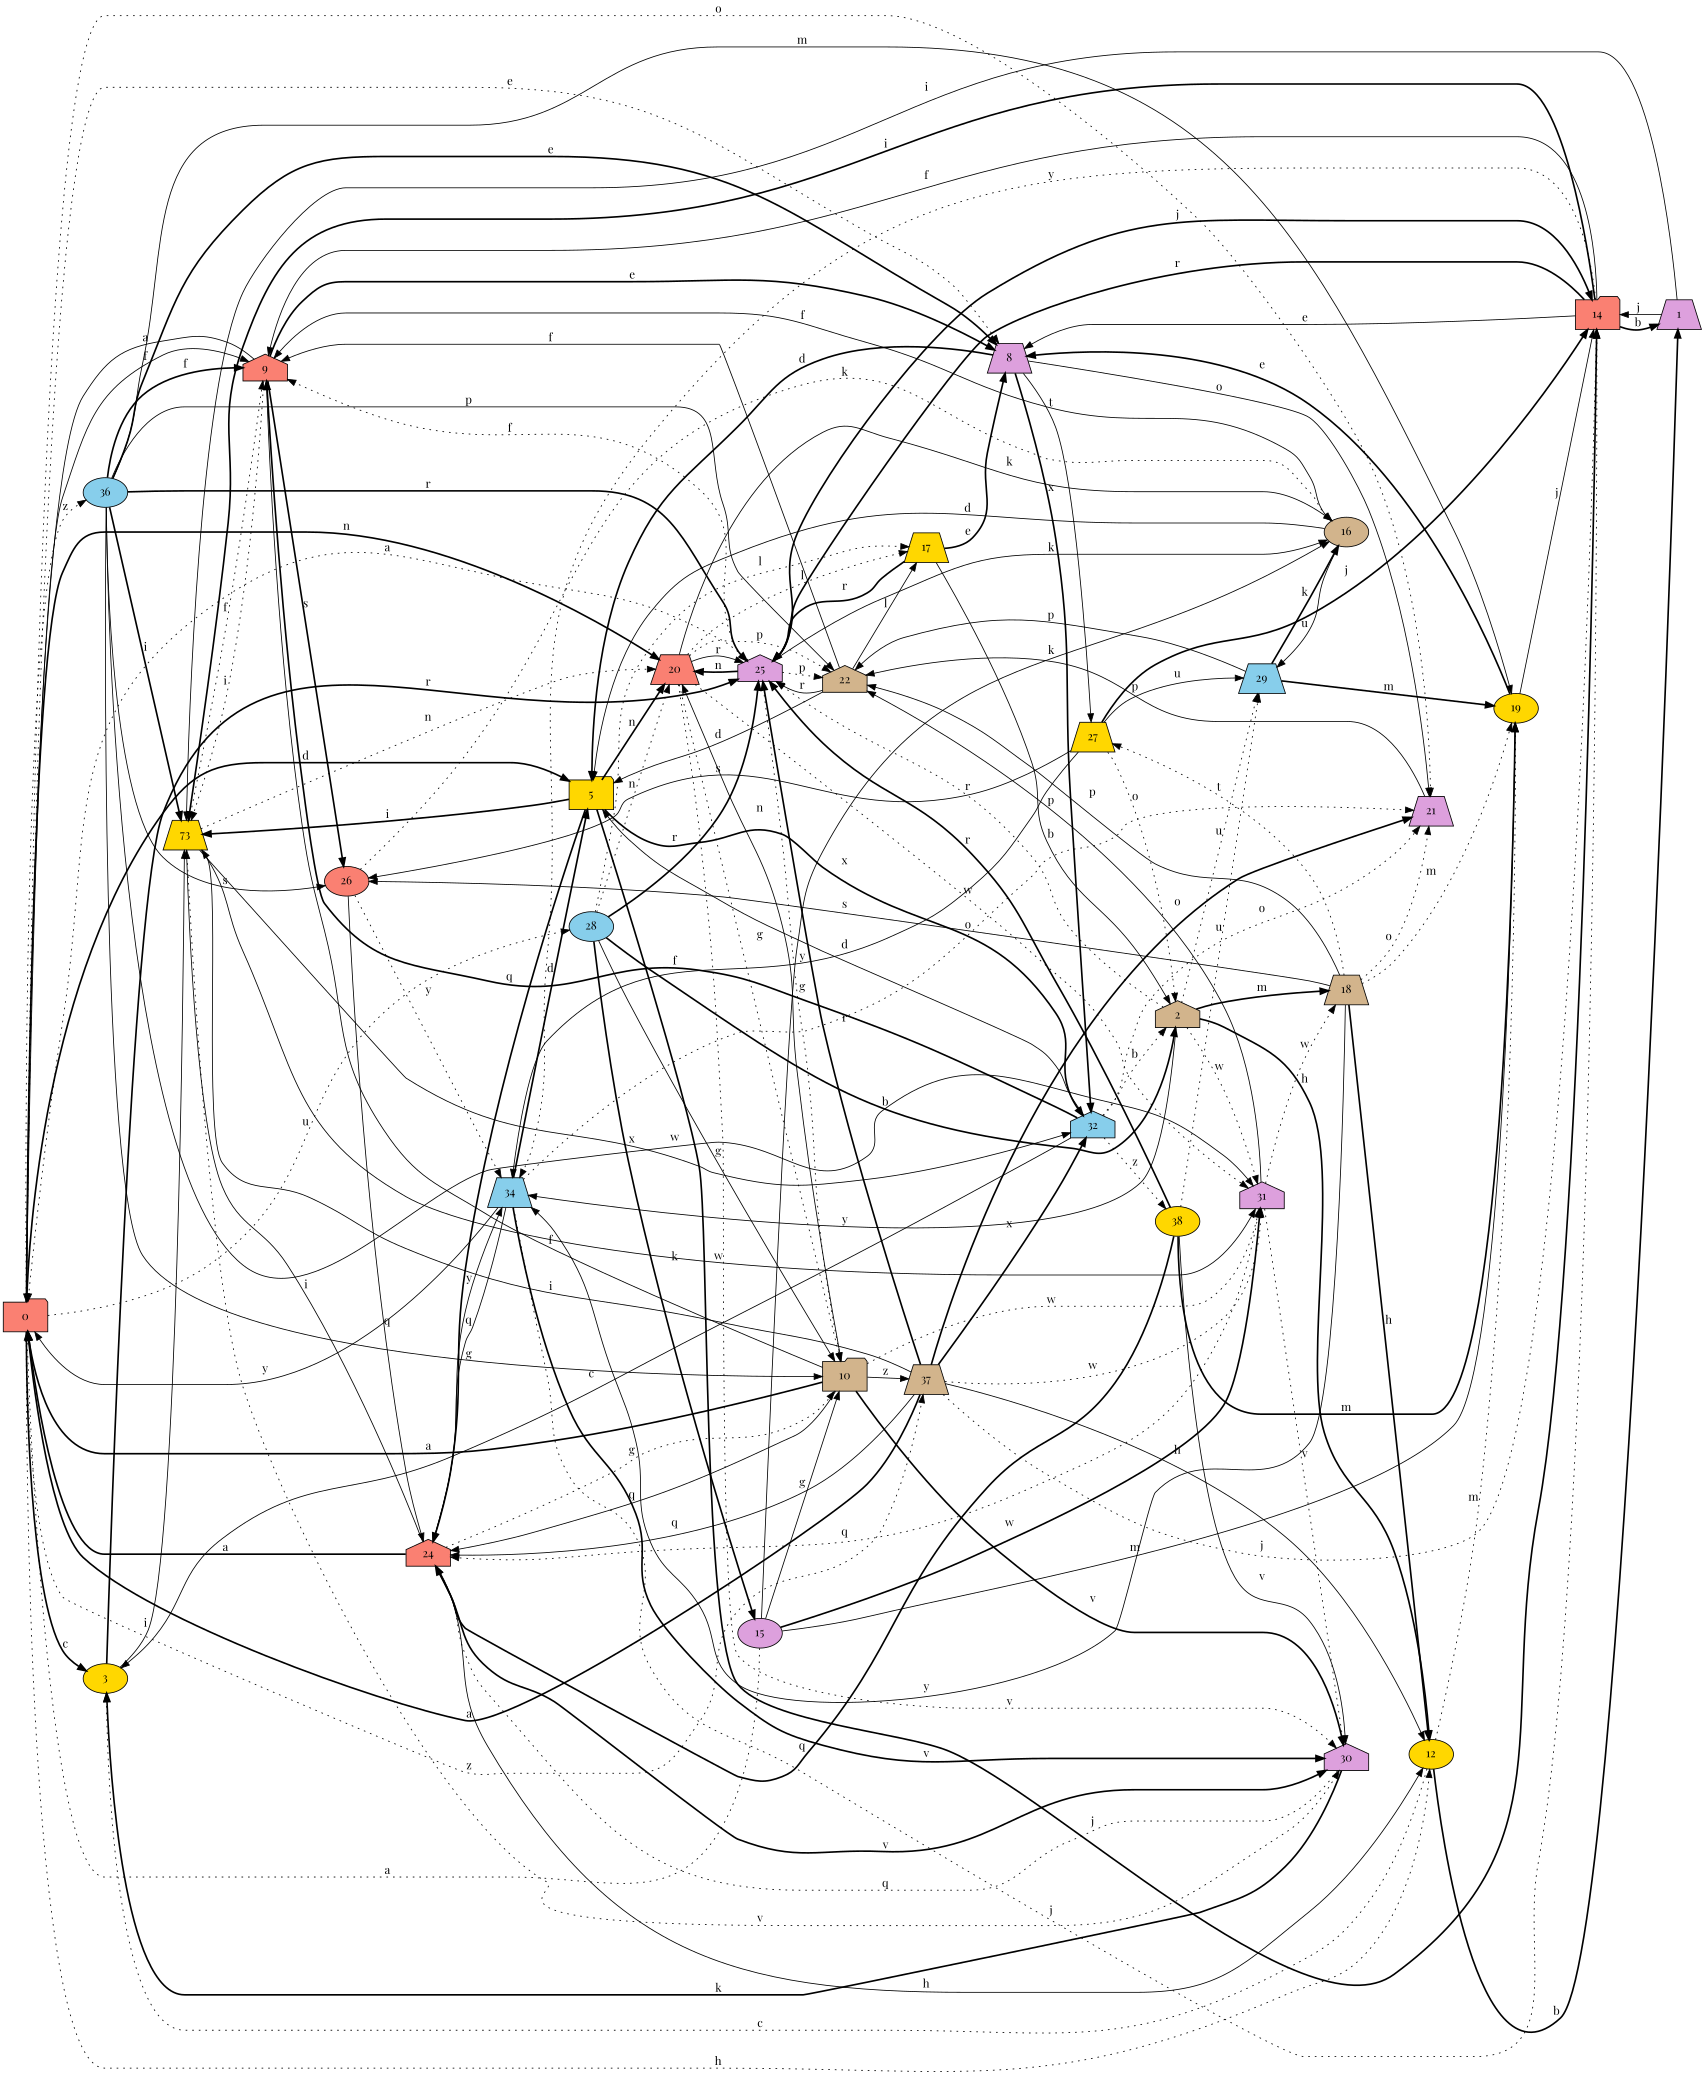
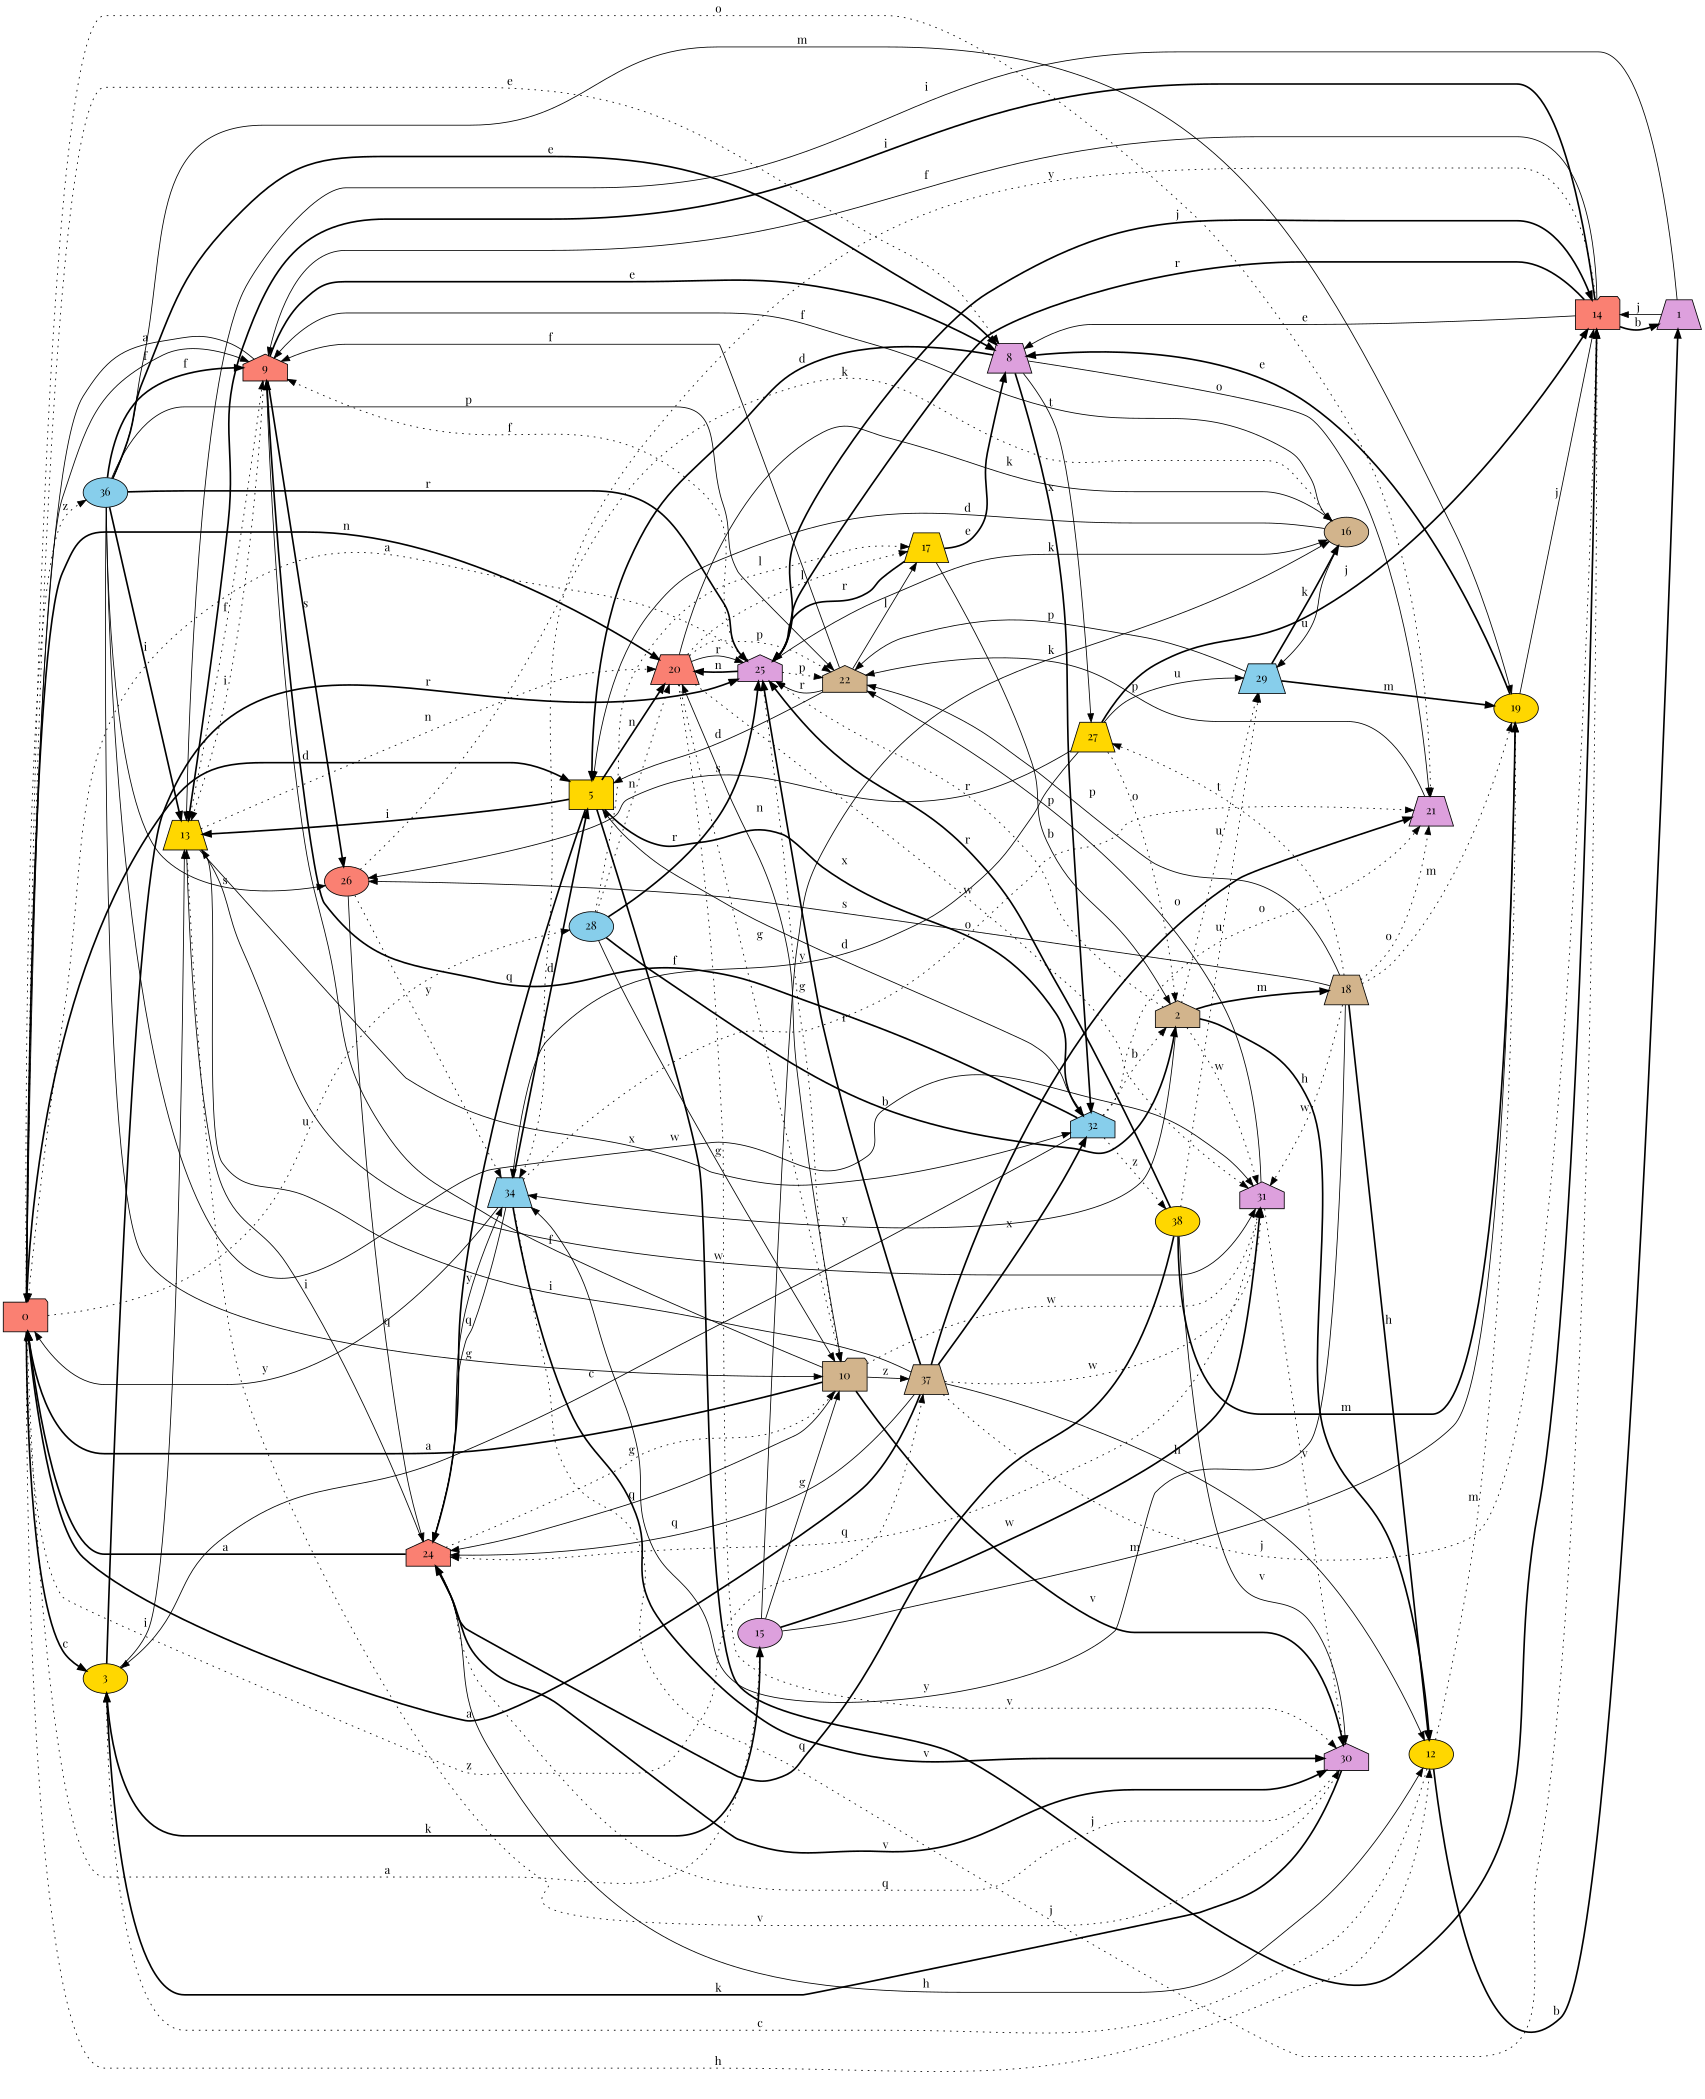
node "73": label "73" -> "13"
edge "31" -> "18": reversed
edge "28" -> "15": now "3" -> "15"
